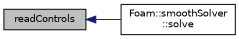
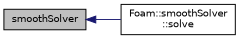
node "readControls": label "readControls" -> "smoothSolver"
